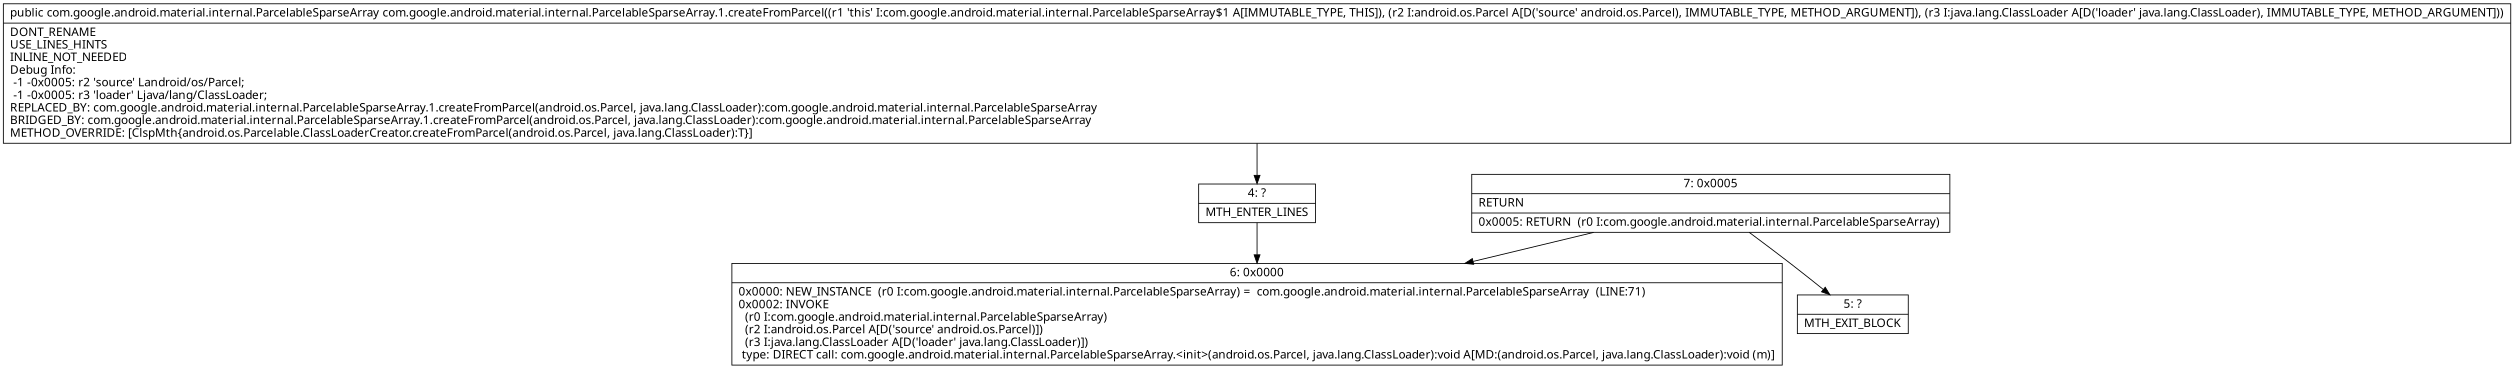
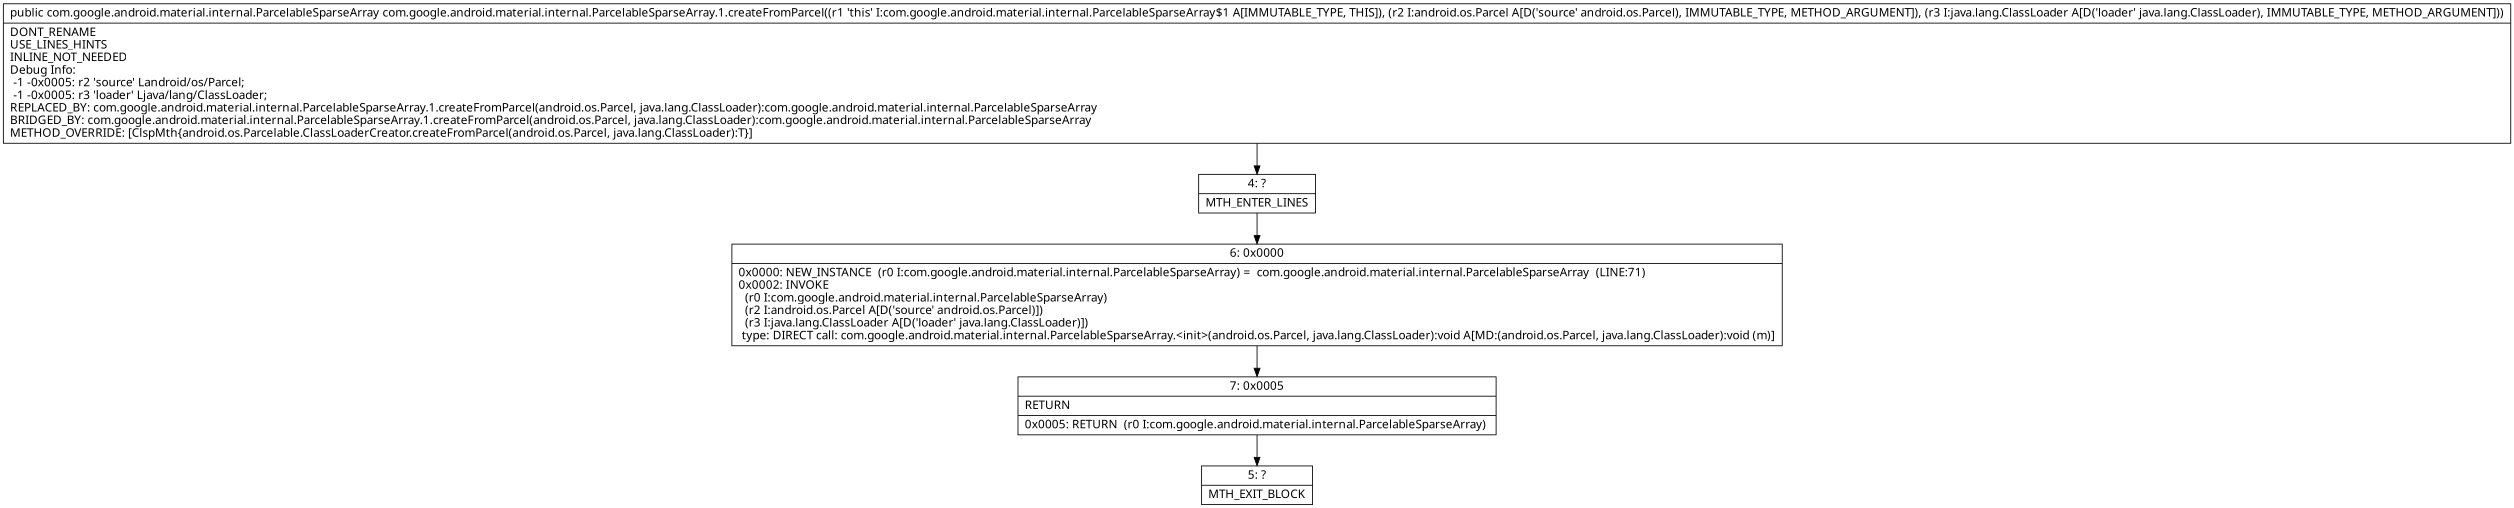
edge "7: 0x0005" -> "6: 0x0000": reversed
